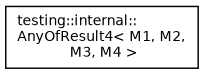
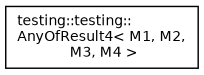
node "testing::internal:: AnyOfResult4< M1, M2, M3, M4 >": label "testing::internal:: AnyOfResult4< M1, M2, M3, M4 >" -> "testing::testing:: AnyOfResult4< M1, M2, M3, M4 >"
